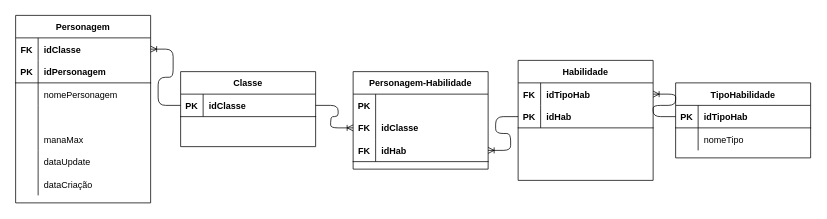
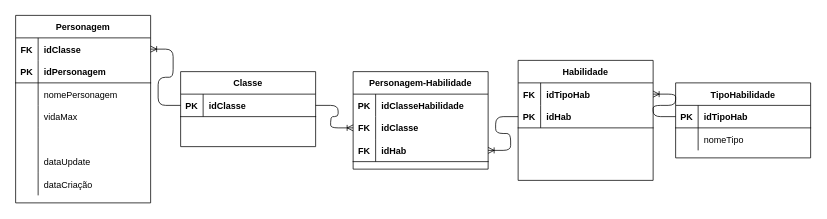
node "idClasseHabilidade": added
node "vidaMax": added
node "manaMax": removed
